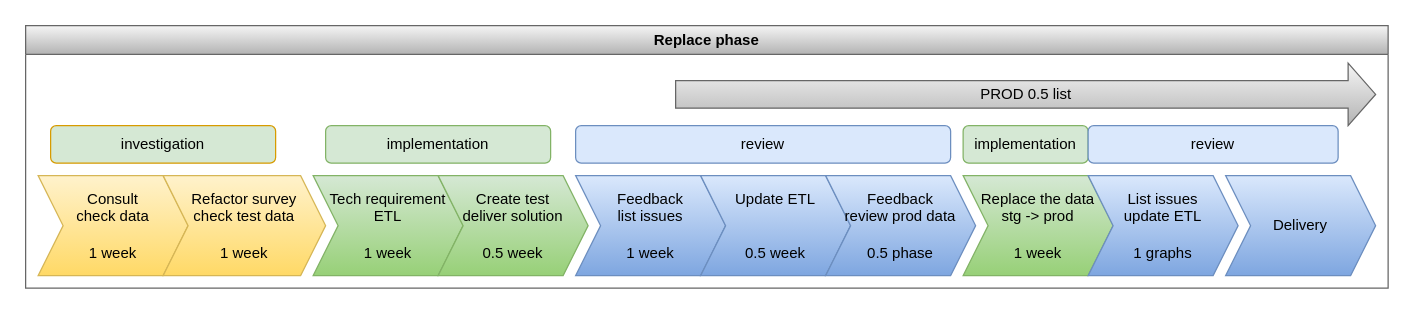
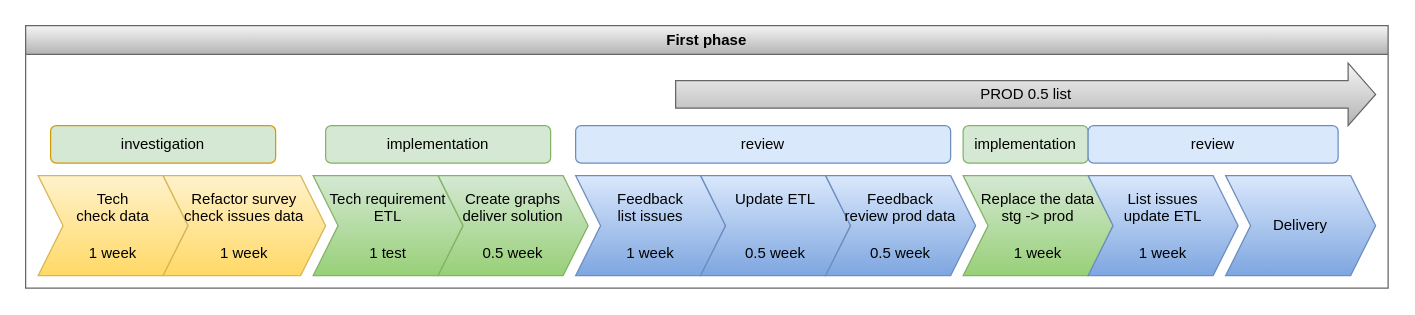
node "Replace phase": label "Replace phase" -> "First phase"
node "Consult check data 1 week": label "Consult check data 1 week" -> "Tech check data 1 week"
node "Refactor survey check test data 1 week": label "Refactor survey check test data 1 week" -> "Refactor survey check issues data 1 week"
node "Tech requirement ETL 1 week": label "Tech requirement ETL 1 week" -> "Tech requirement ETL 1 test"
node "Create test deliver solution 0.5 week": label "Create test deliver solution 0.5 week" -> "Create graphs deliver solution 0.5 week"
node "Feedback review prod data 0.5 phase": label "Feedback review prod data 0.5 phase" -> "Feedback review prod data 0.5 week"
node "List issues update ETL 1 graphs": label "List issues update ETL 1 graphs" -> "List issues update ETL 1 week"
